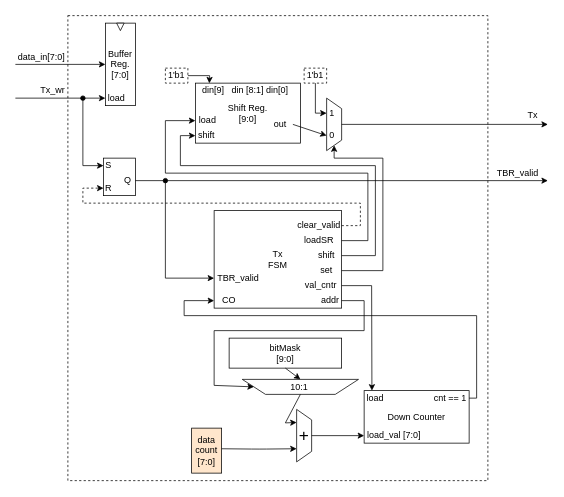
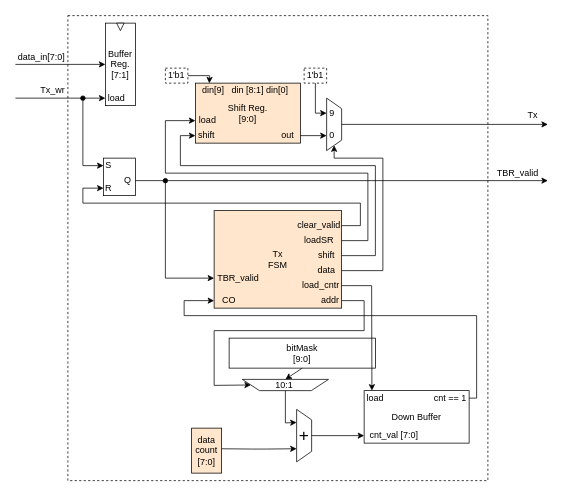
node "Buffer Reg. [7:0]": label "Buffer Reg. [7:0]" -> "Buffer Reg. [7:1]"
node "Shift Reg. [9:0]": fillcolor #ffffff -> #ffe6cc
node "1": label "1" -> "9"
node "out": moved (282, 124) -> (289, 135)
edge "clear_valid" -> "R": style dashed -> solid
node "Tx FSM": fillcolor #ffffff -> #ffe6cc
node "set": label "set" -> "data"
node "val_cntr": label "val_cntr" -> "load_cntr"
node "bitMask [9:0]": size 113x30 -> 146x30
node "10:1": size 116x15 -> 86x11
node "Down Counter": label "Down Counter" -> "Down Buffer"
node "load_val [7:0]": label "load_val [7:0]" -> "cnt_val [7:0]"
